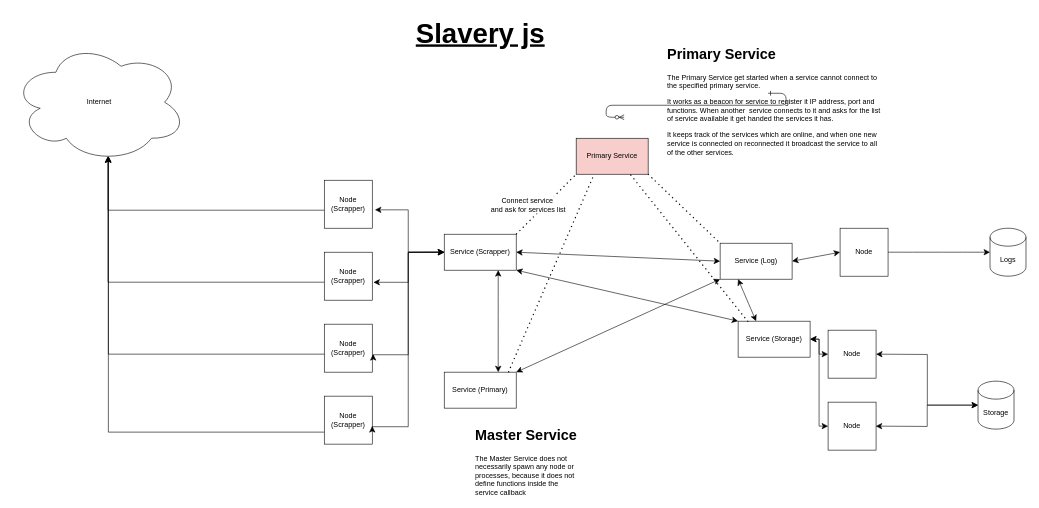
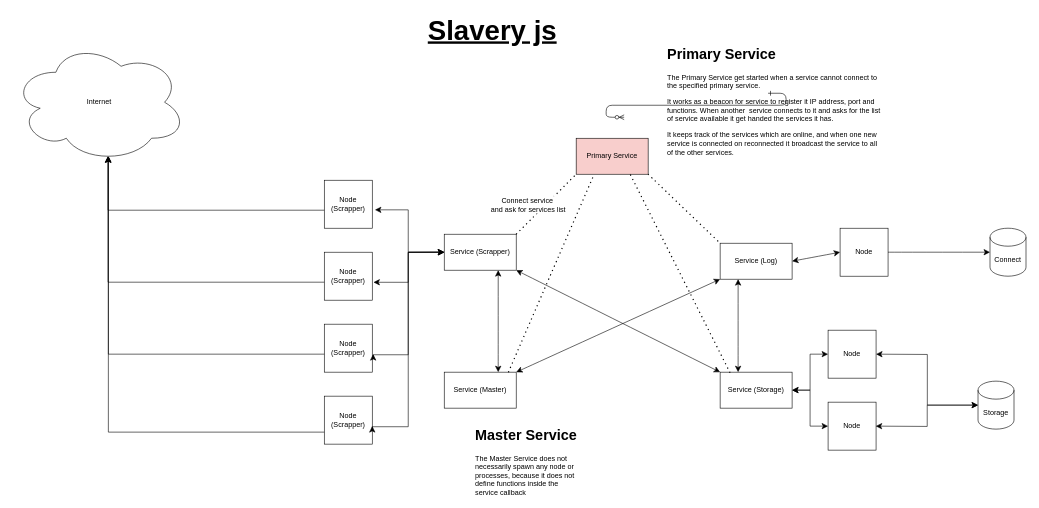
node "Slavery js": moved (480, 33) -> (492, 30)
edge "Service (Scrapper)" -- "Service (Log)": removed
node "Logs": label "Logs" -> "Connect"
node "Service (Storage)": moved (774, 339) -> (756, 390)
node "Service (Primary)": label "Service (Primary)" -> "Service (Master)"
